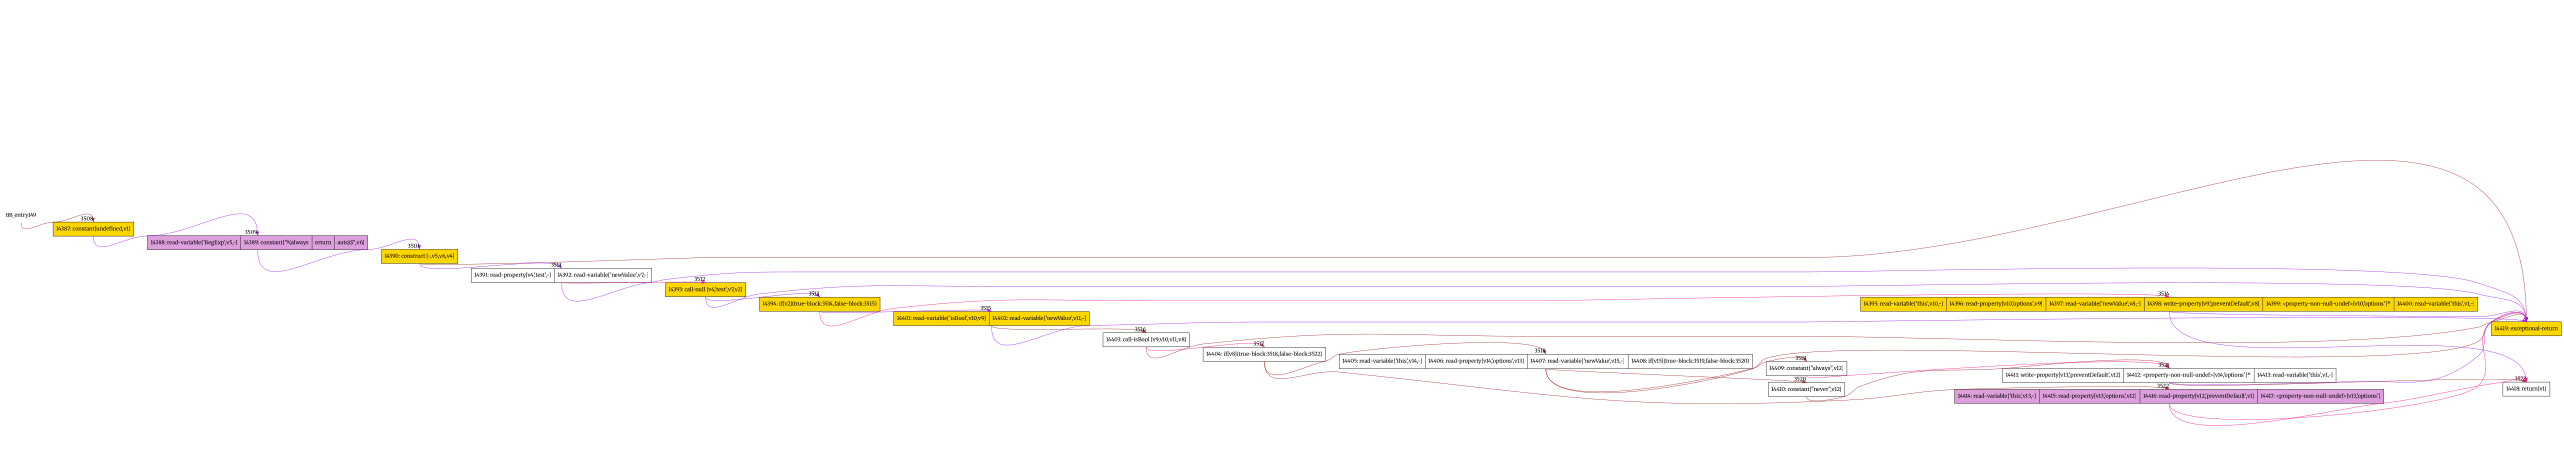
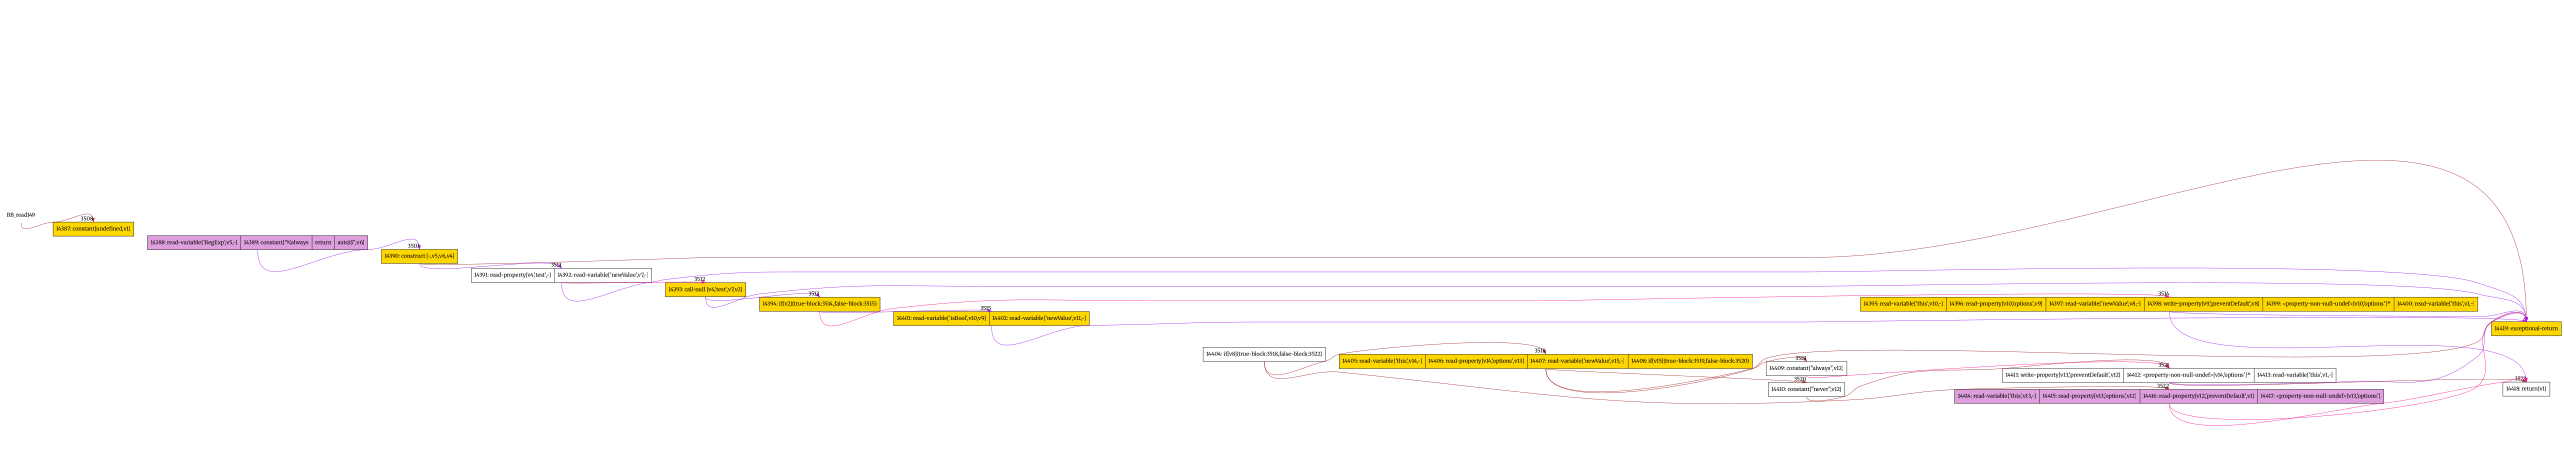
node "BB_entry149": label "BB_entry149" -> "BB_read149"
edge "14387: constant[undefined,v1]" -> "14388: read-variable['RegExp',v5,-]": removed
node "14403: call-isBool [v9,v10,v11,v8]": removed
node "14405: read-variable['this',v14,-]": fillcolor white -> gold
